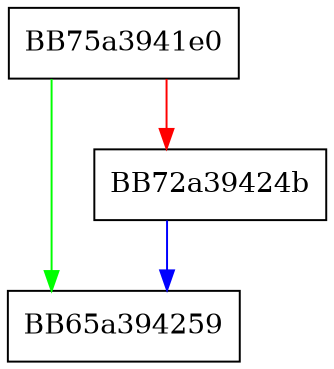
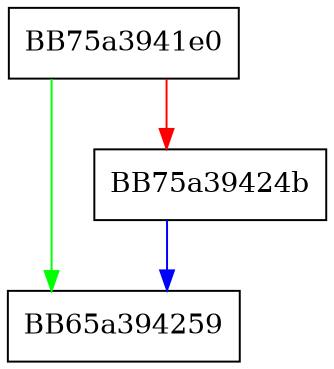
node "BB72a39424b": label "BB72a39424b" -> "BB75a39424b"
